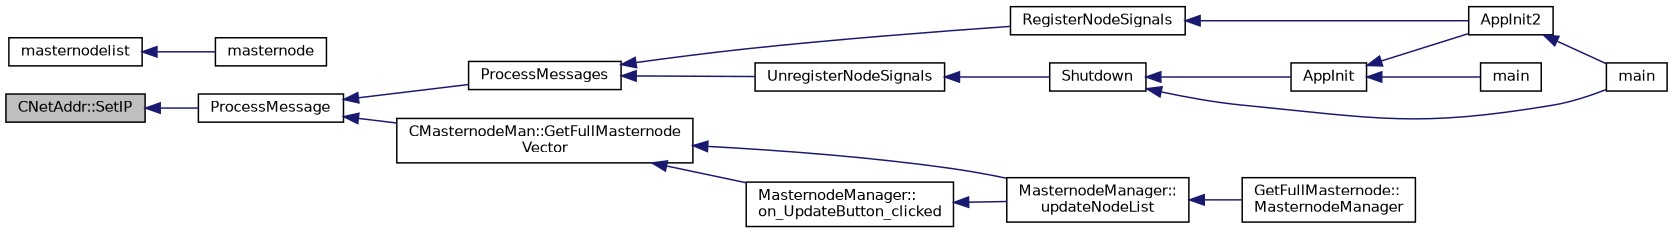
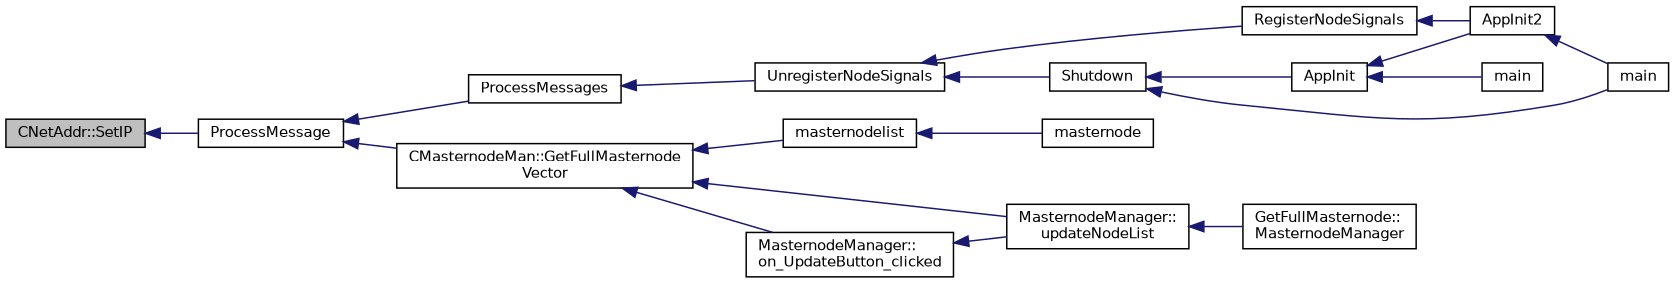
edge "RegisterNodeSignals" -> "ProcessMessages": now "RegisterNodeSignals" -> "UnregisterNodeSignals"
edge "masternodelist" -> "CMasternodeMan::GetFullMasternode Vector": added
